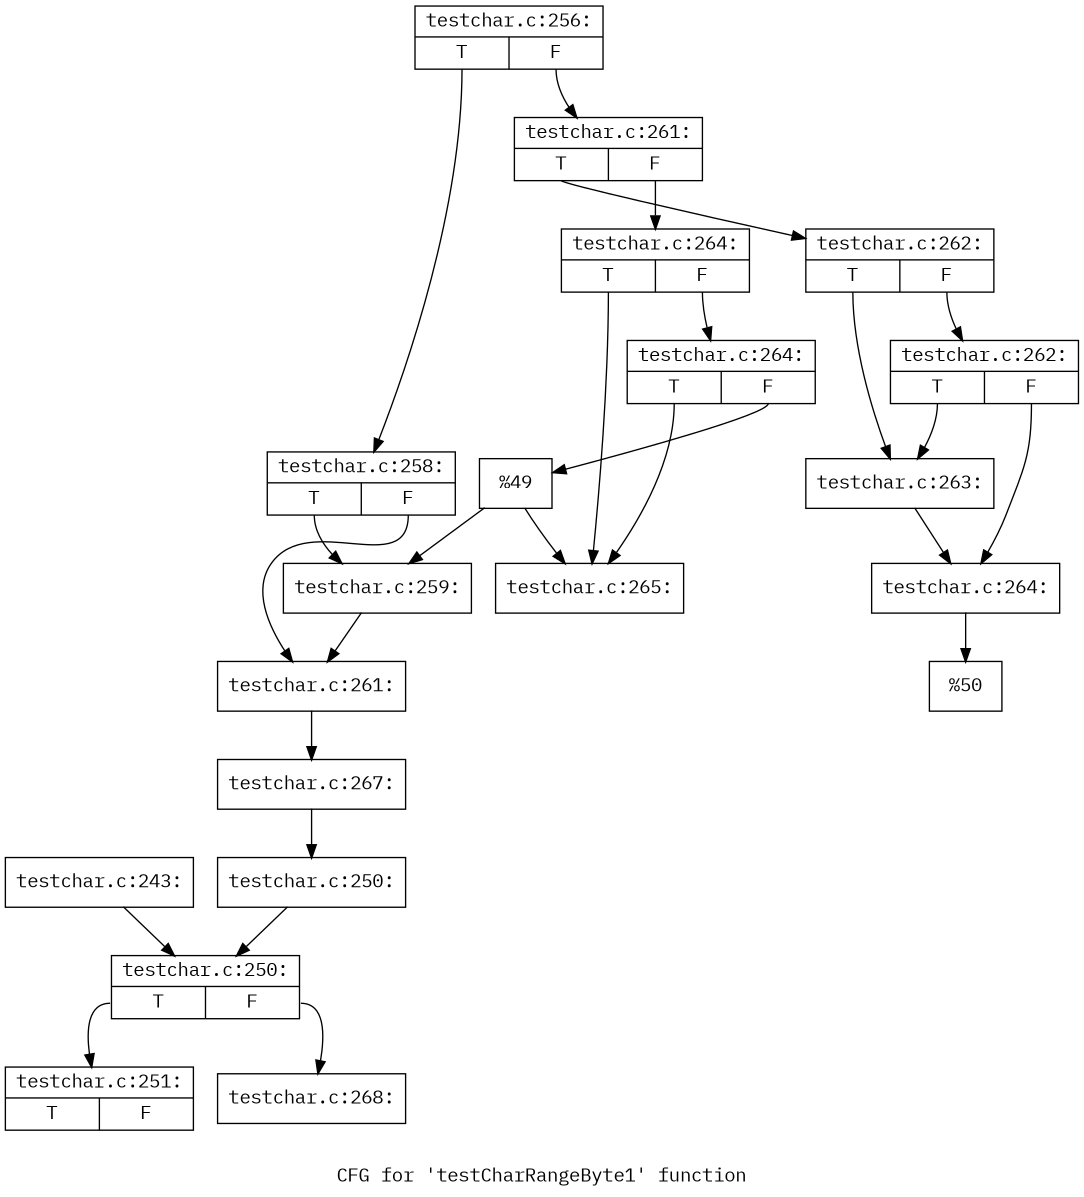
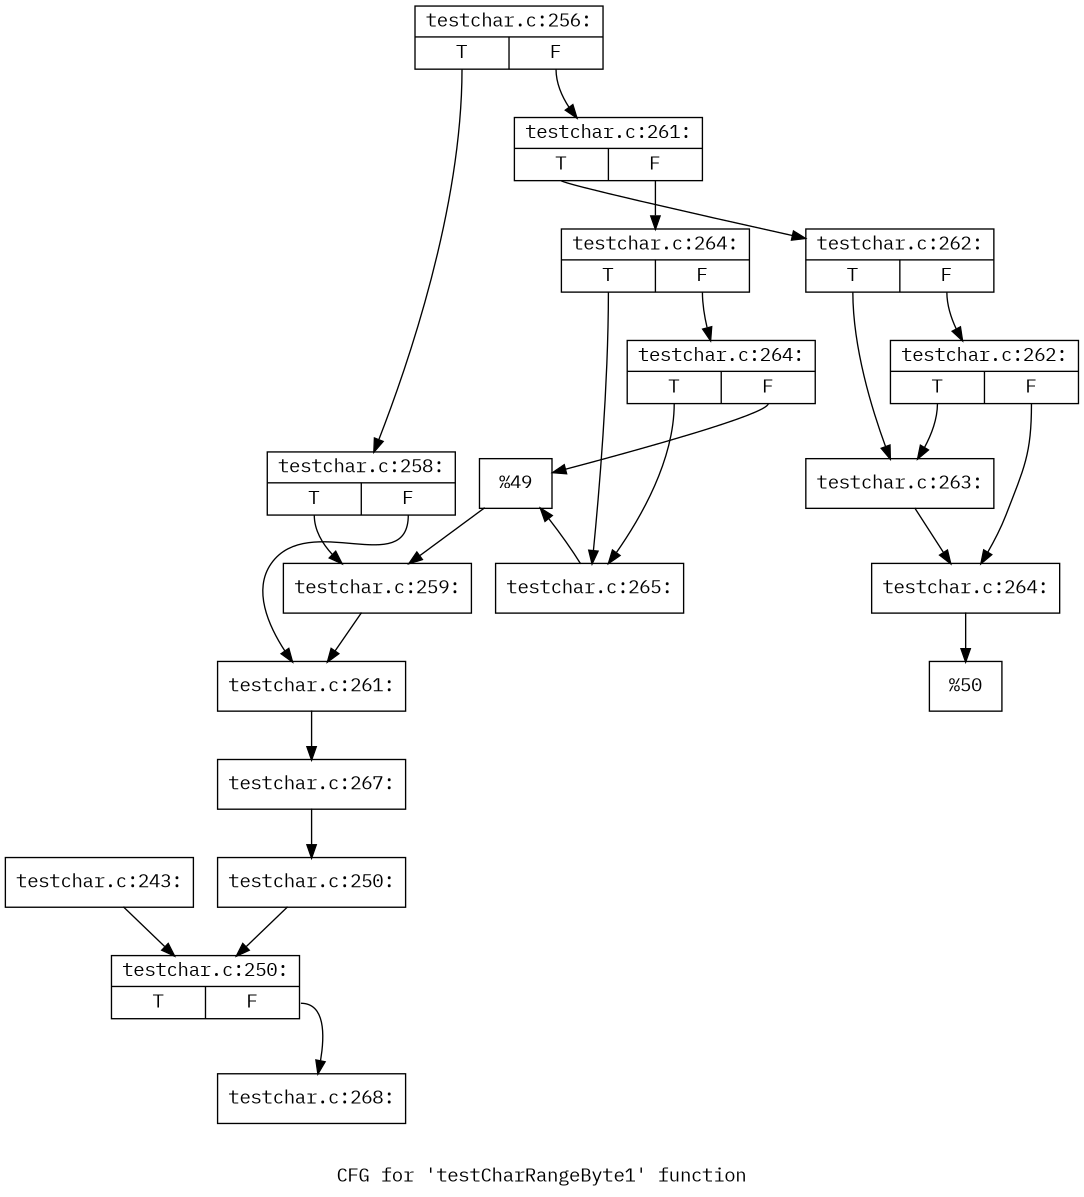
edge "%49" -> "testchar.c:265:": reversed
node "testchar.c:251:": removed
